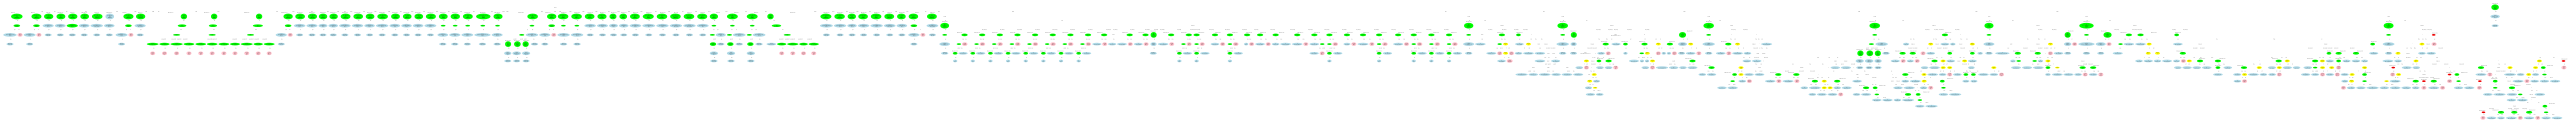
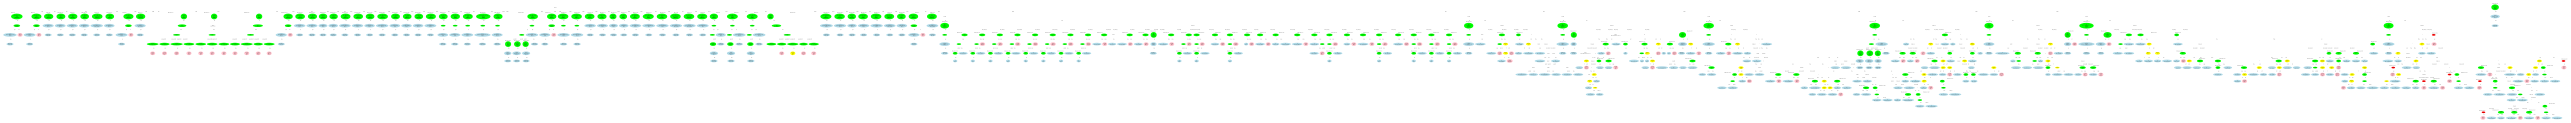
node "Decl name: lift_endCnt quals: [] storage: [] funcspec: []": fillcolor lightblue -> green
node "TypeDecl declname: lift_ctrl_dly1 quals: []": fillcolor green -> lightblue
node "Enum name: lift_Motor": fillcolor green -> white
node "Enumerator name: lift_GO_LOAD": fillcolor lightblue -> green
node "Constant type: int value: 461": removed
node "Constant type: int value: 7": fillcolor pink -> yellow
node "ID name: lift_MOTOR_UP": added
node "ID name: lift_GO_TOP": added
